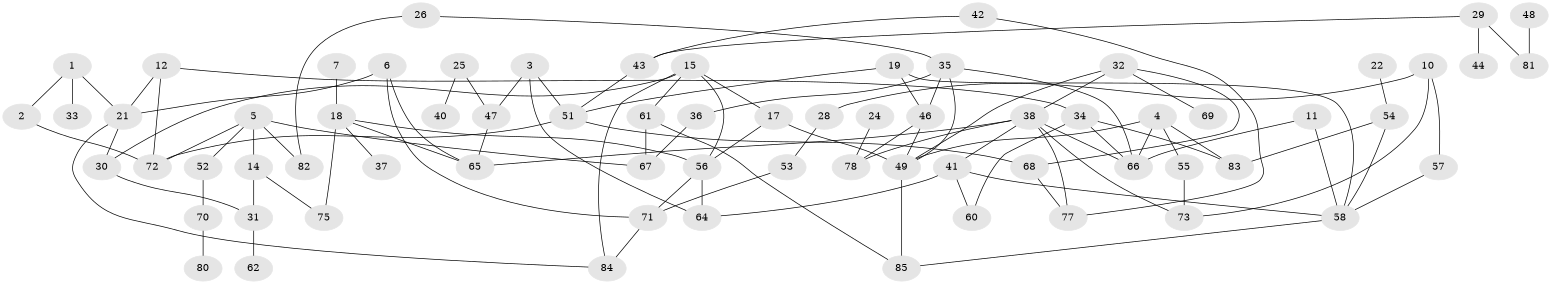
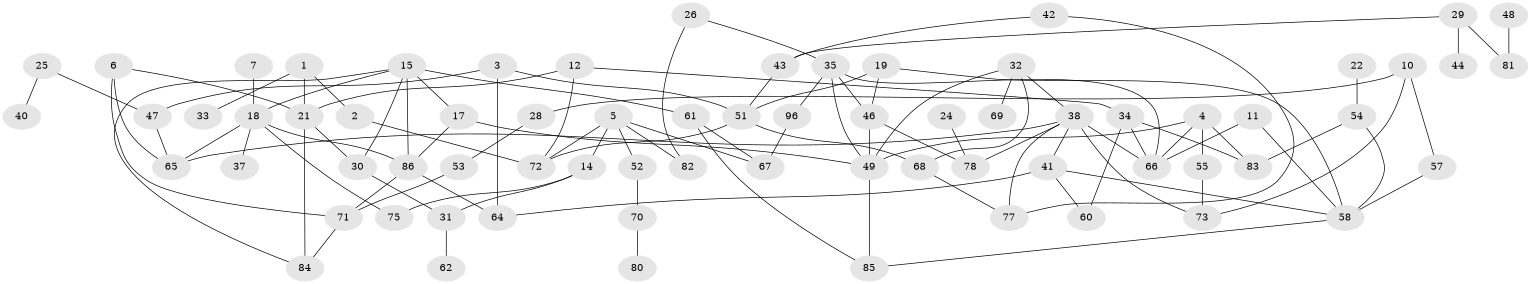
edge "15" -- "18": added
node "36": label "36" -> "96"
node "56": label "56" -> "86"
